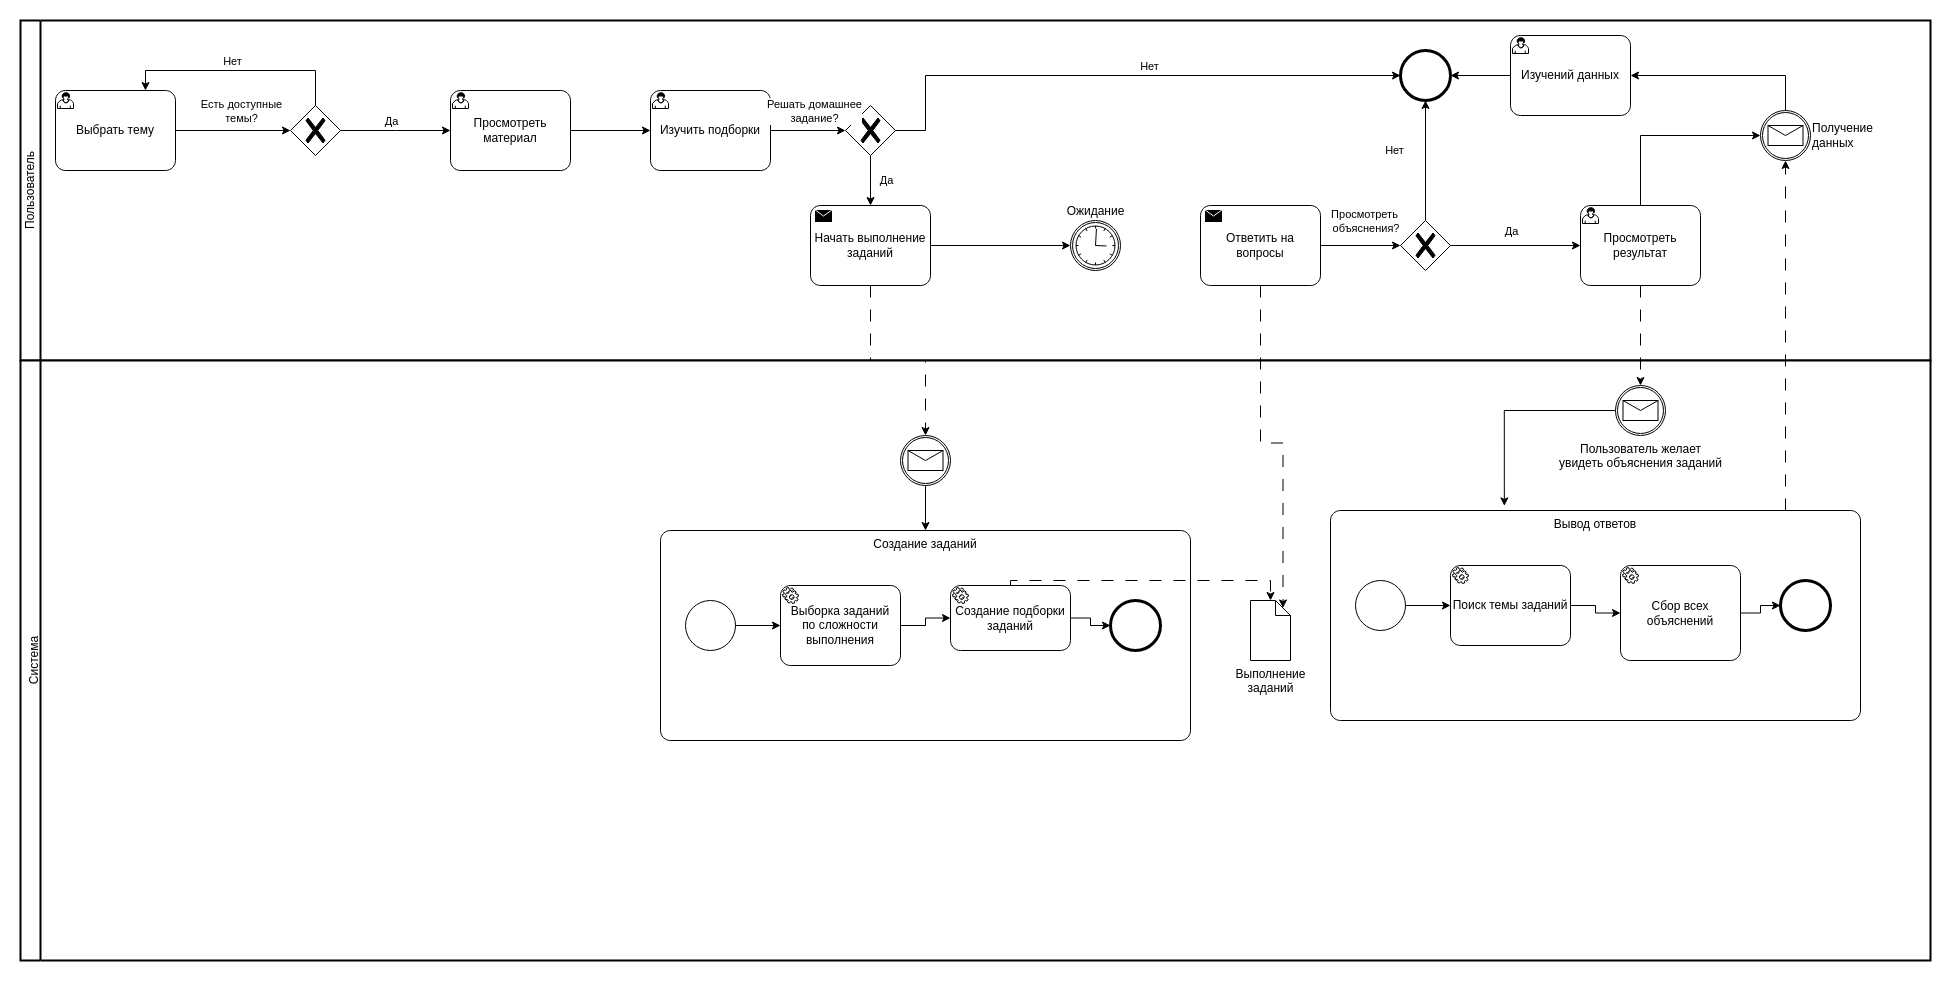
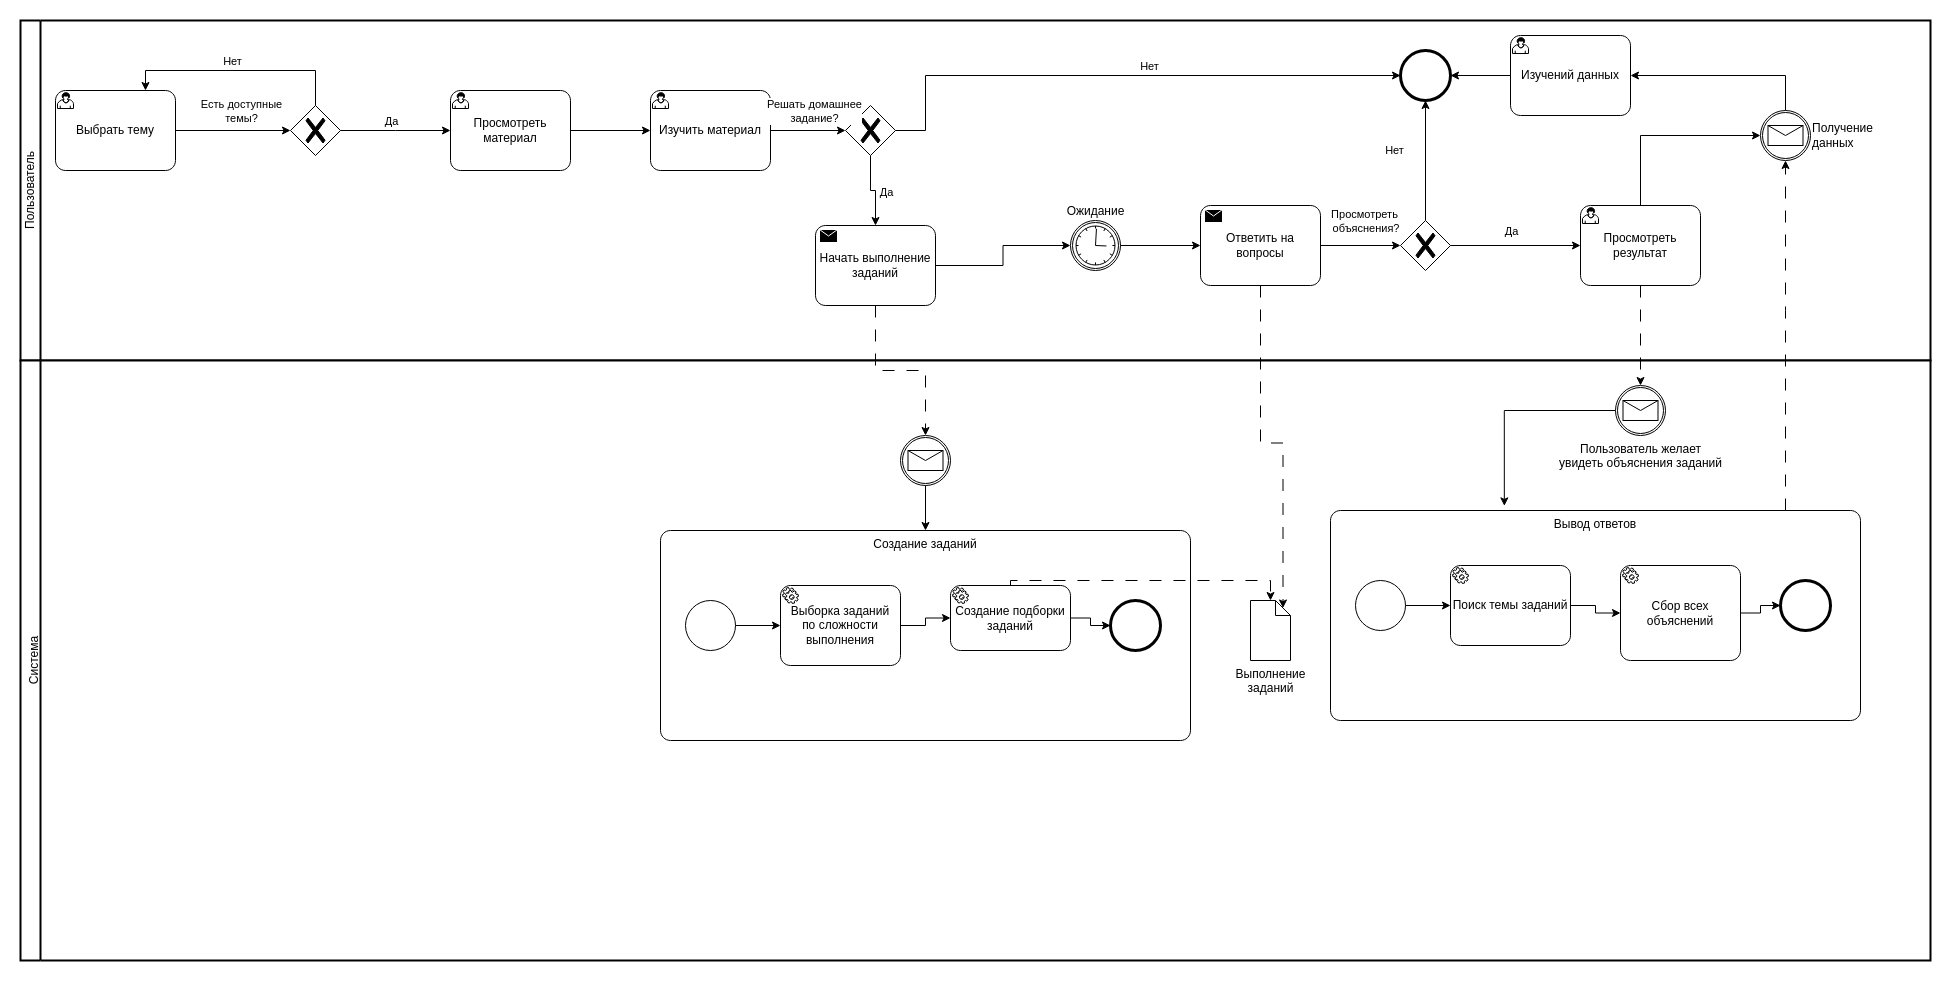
node "Изучить подборки": label "Изучить подборки" -> "Изучить материал"
node "Начать выполнение заданий": moved (871, 246) -> (876, 266)
edge "Ожидание" -> "Ответить на вопросы": added
